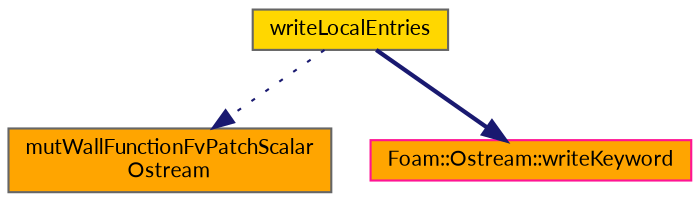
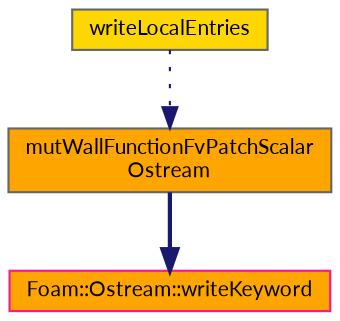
edge "writeLocalEntries" -> "Foam::Ostream::writeKeyword": now "mutWallFunctionFvPatchScalar Ostream" -> "Foam::Ostream::writeKeyword"
